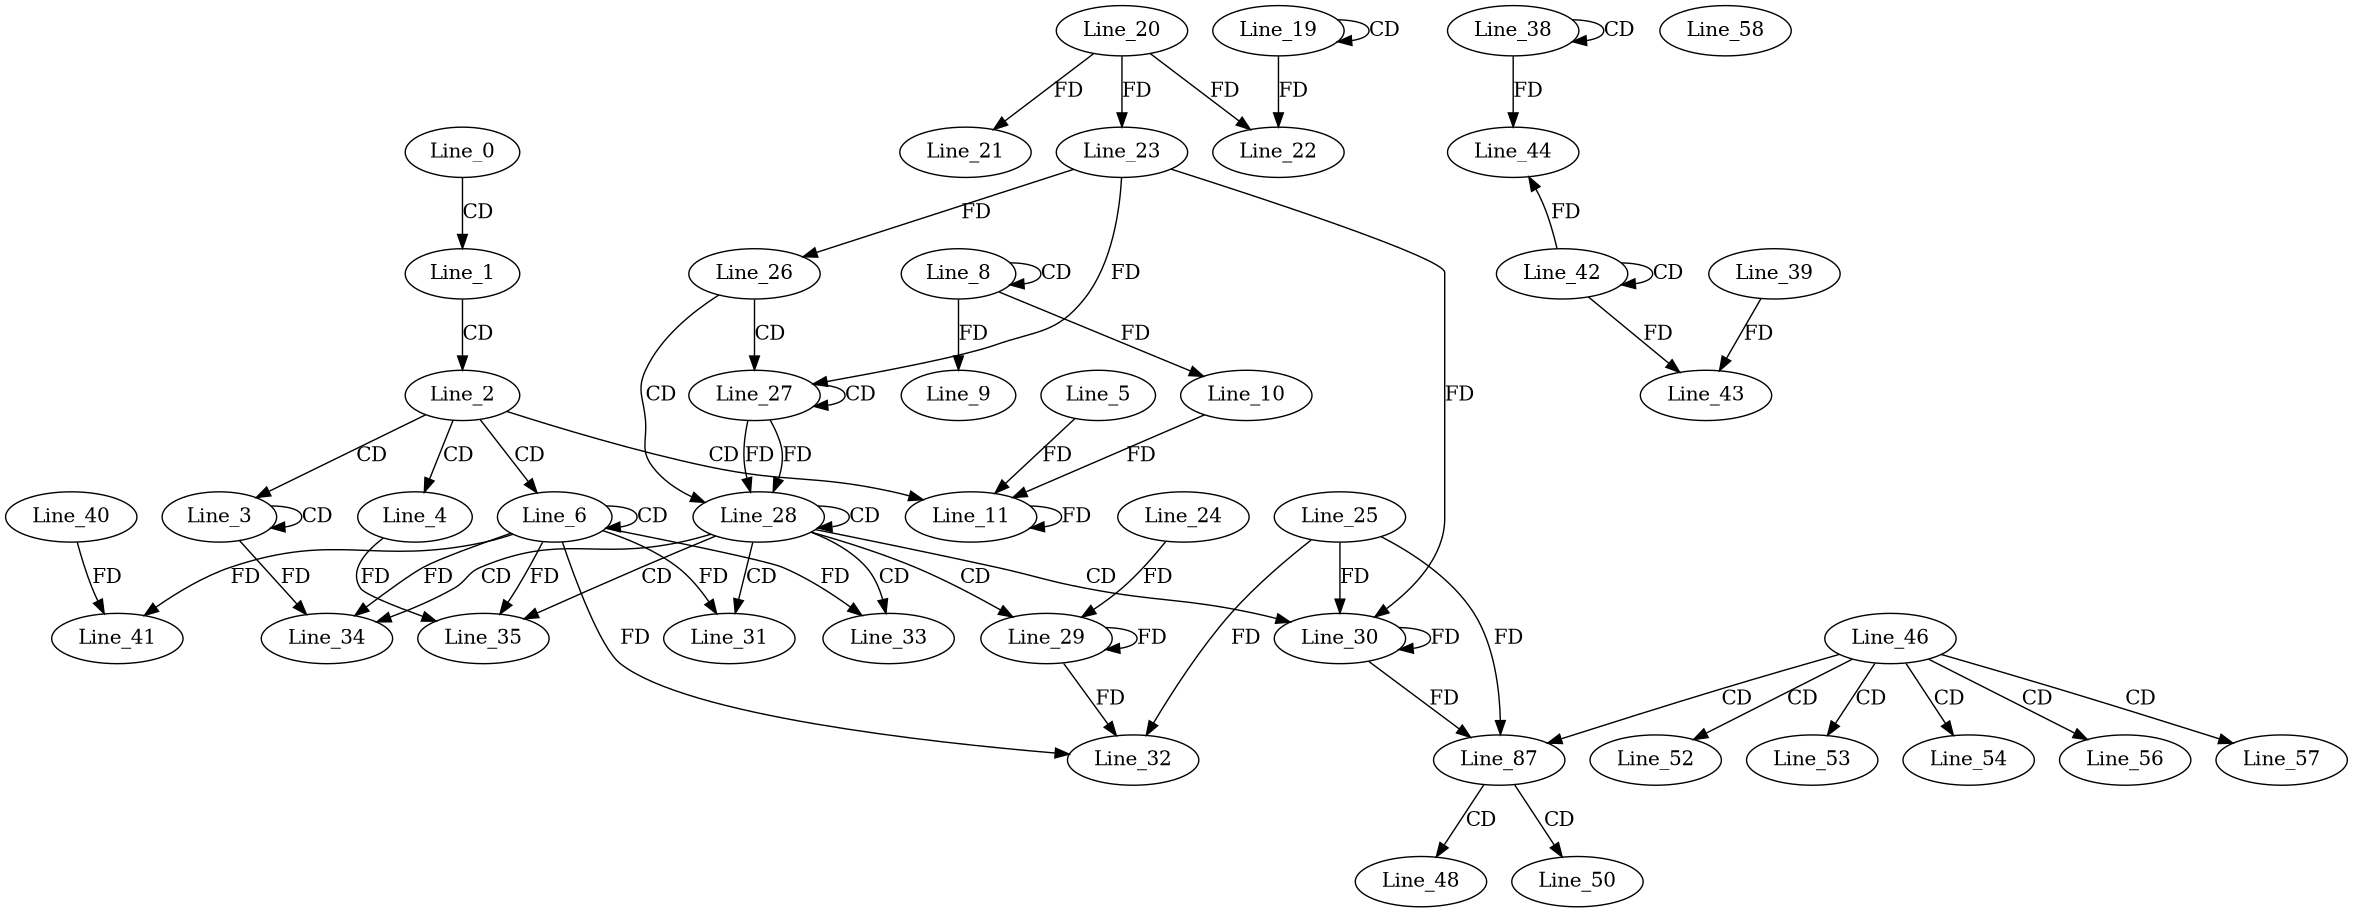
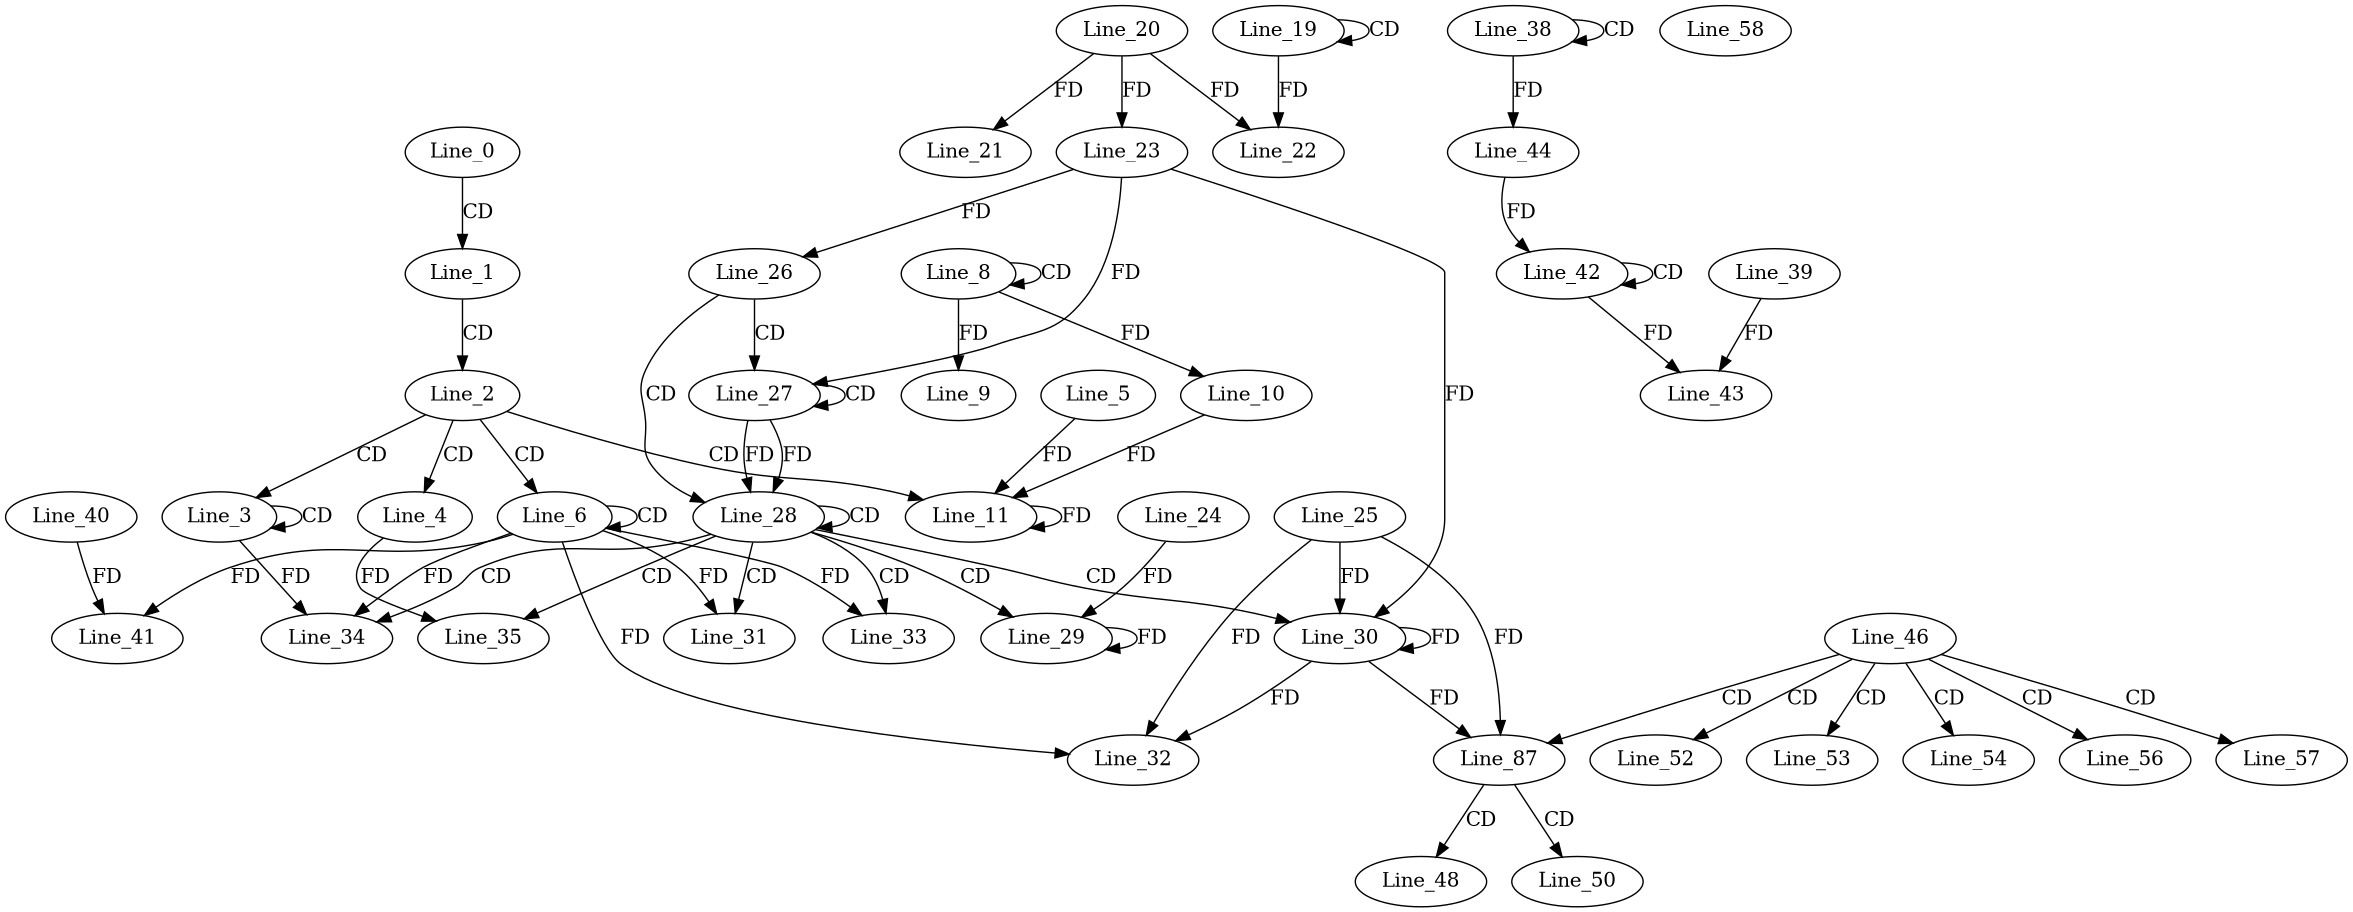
edge "Line_42" -> "Line_44": reversed
edge "Line_6" -> "Line_35": removed, label "FD"
edge "Line_29" -> "Line_32": now "Line_30" -> "Line_32"
